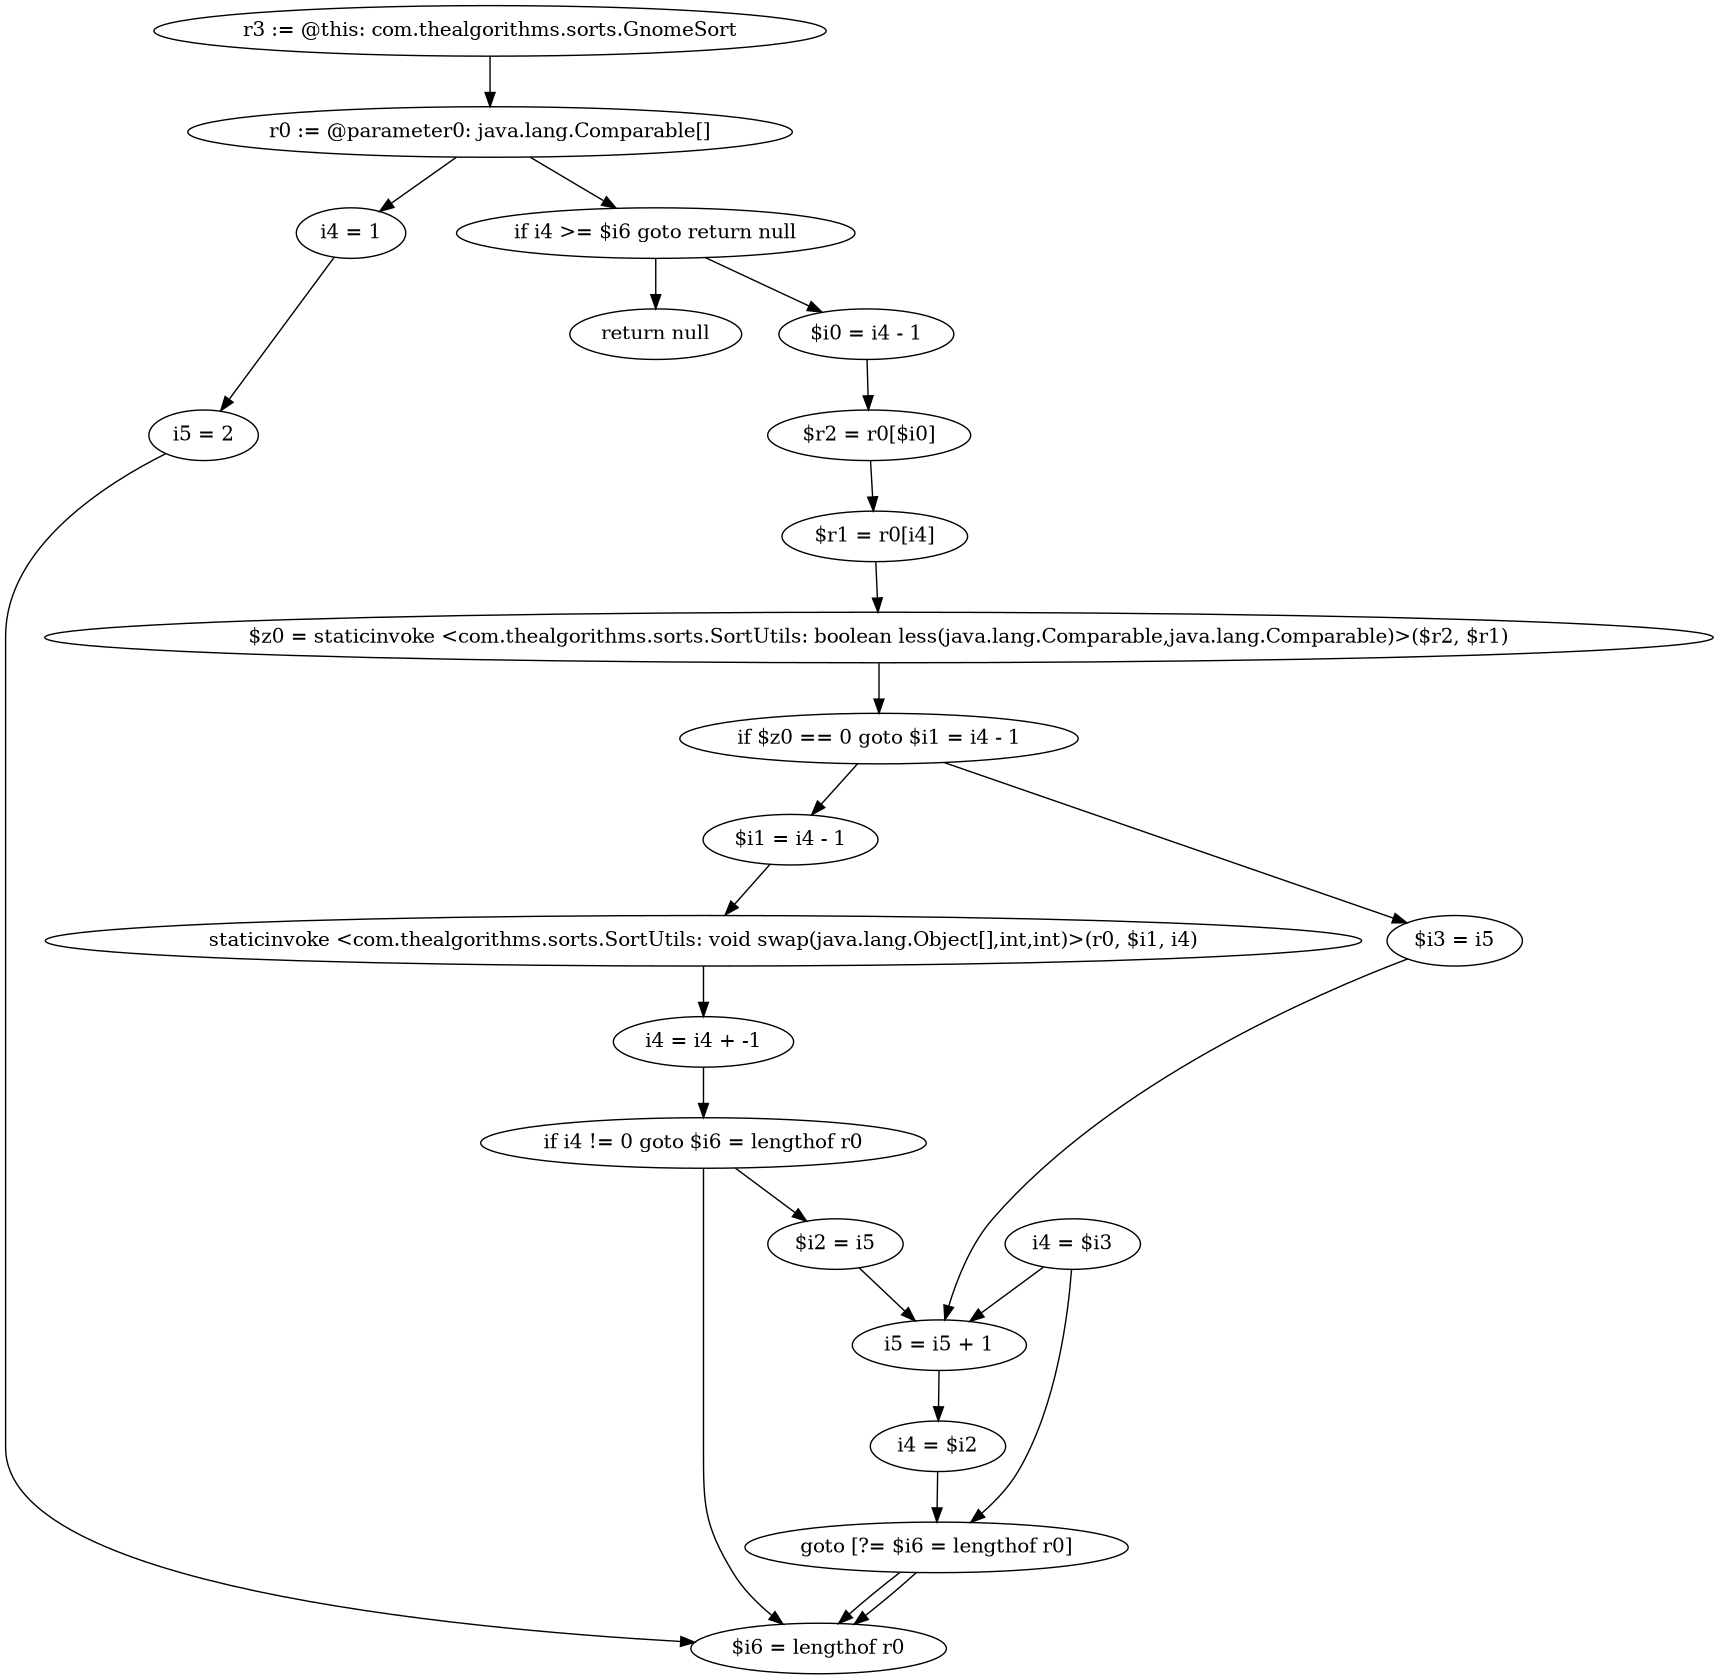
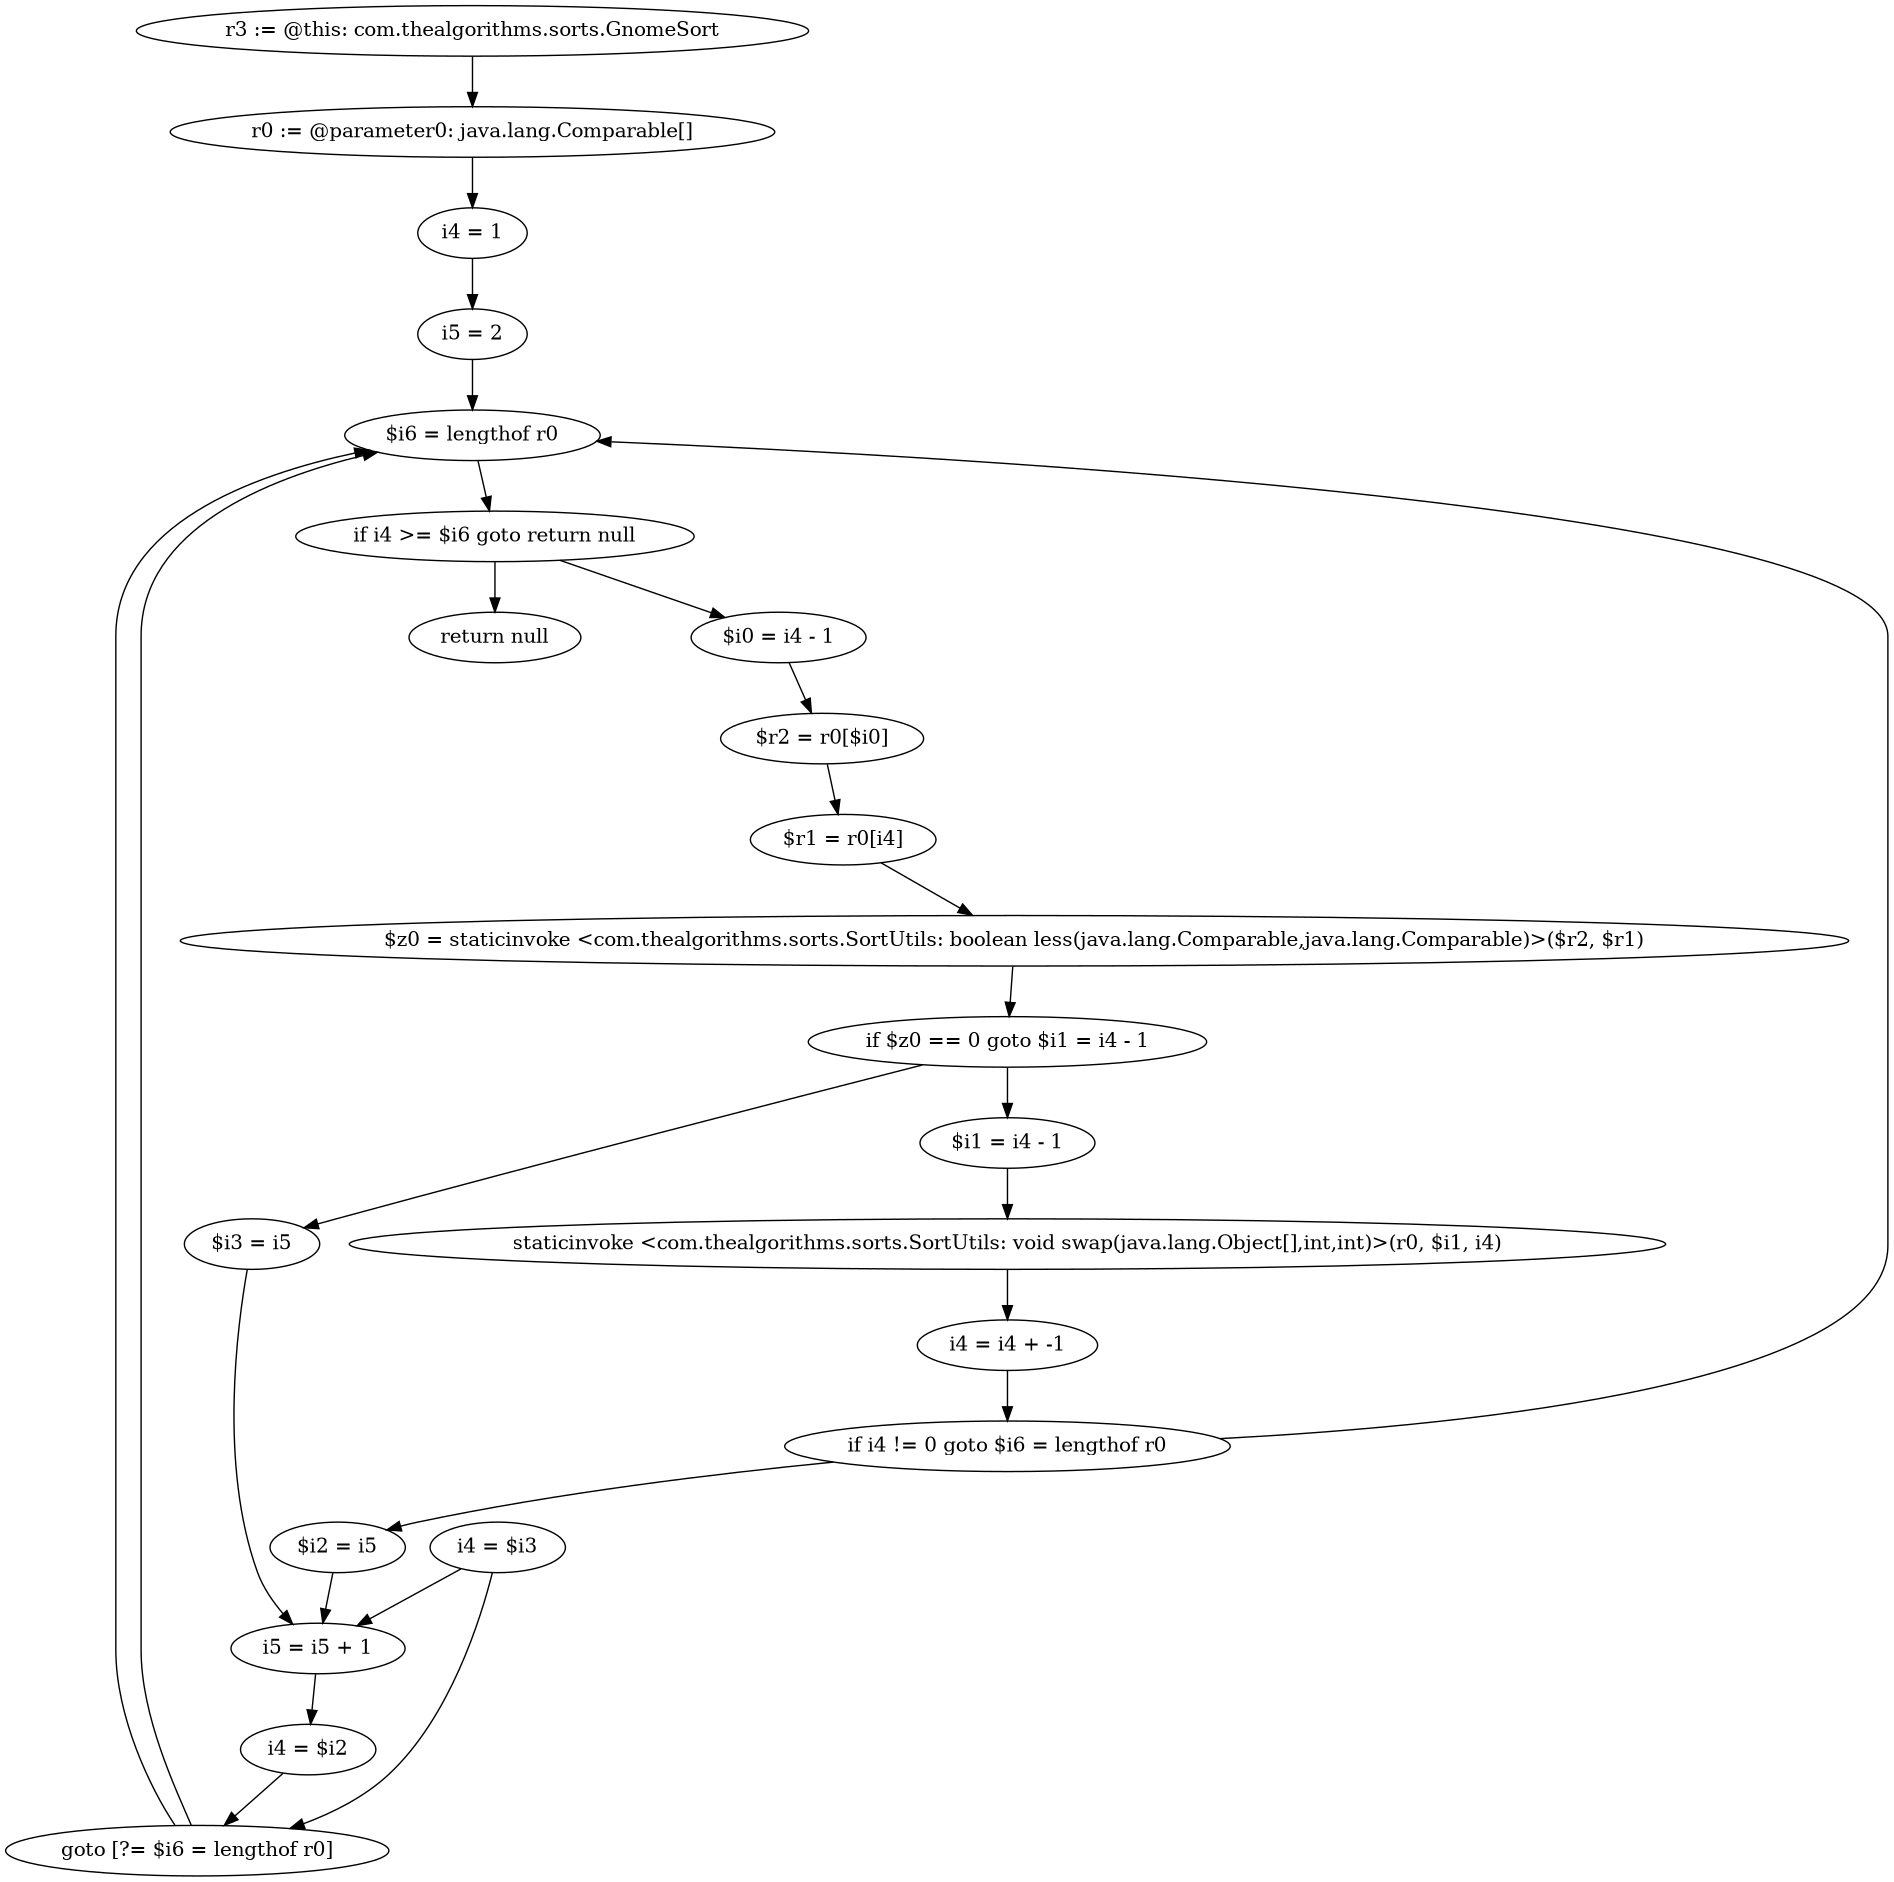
edge "r0 := @parameter0: java.lang.Comparable[]" -> "if i4 >= $i6 goto return null": now "$i6 = lengthof r0" -> "if i4 >= $i6 goto return null"
